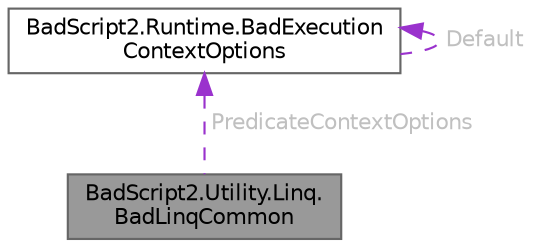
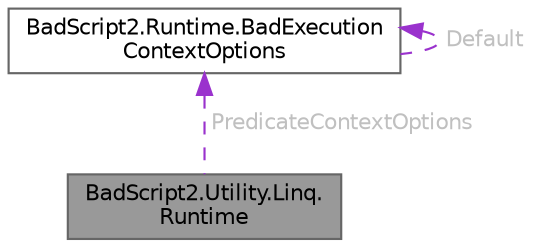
node "BadScript2.Utility.Linq. BadLinqCommon": label "BadScript2.Utility.Linq. BadLinqCommon" -> "BadScript2.Utility.Linq. Runtime"
